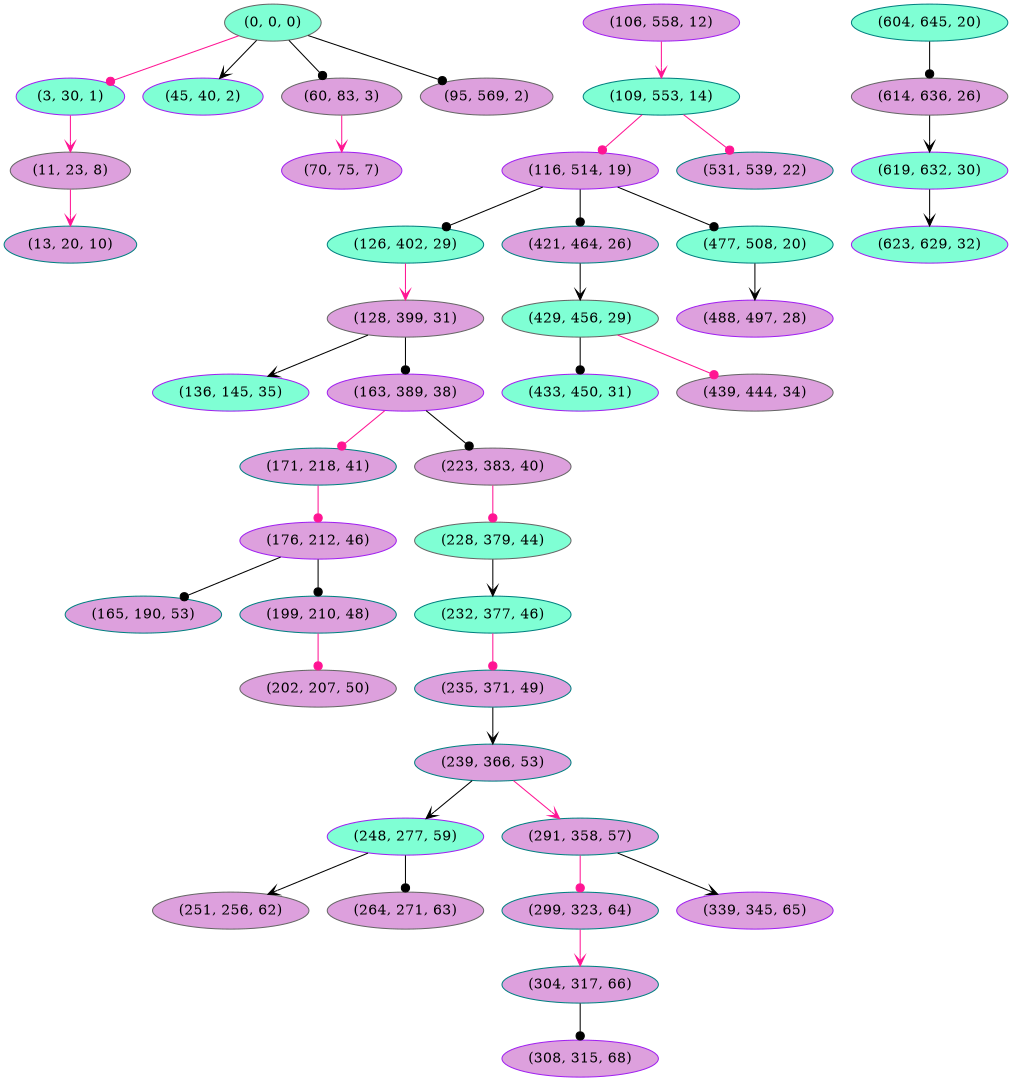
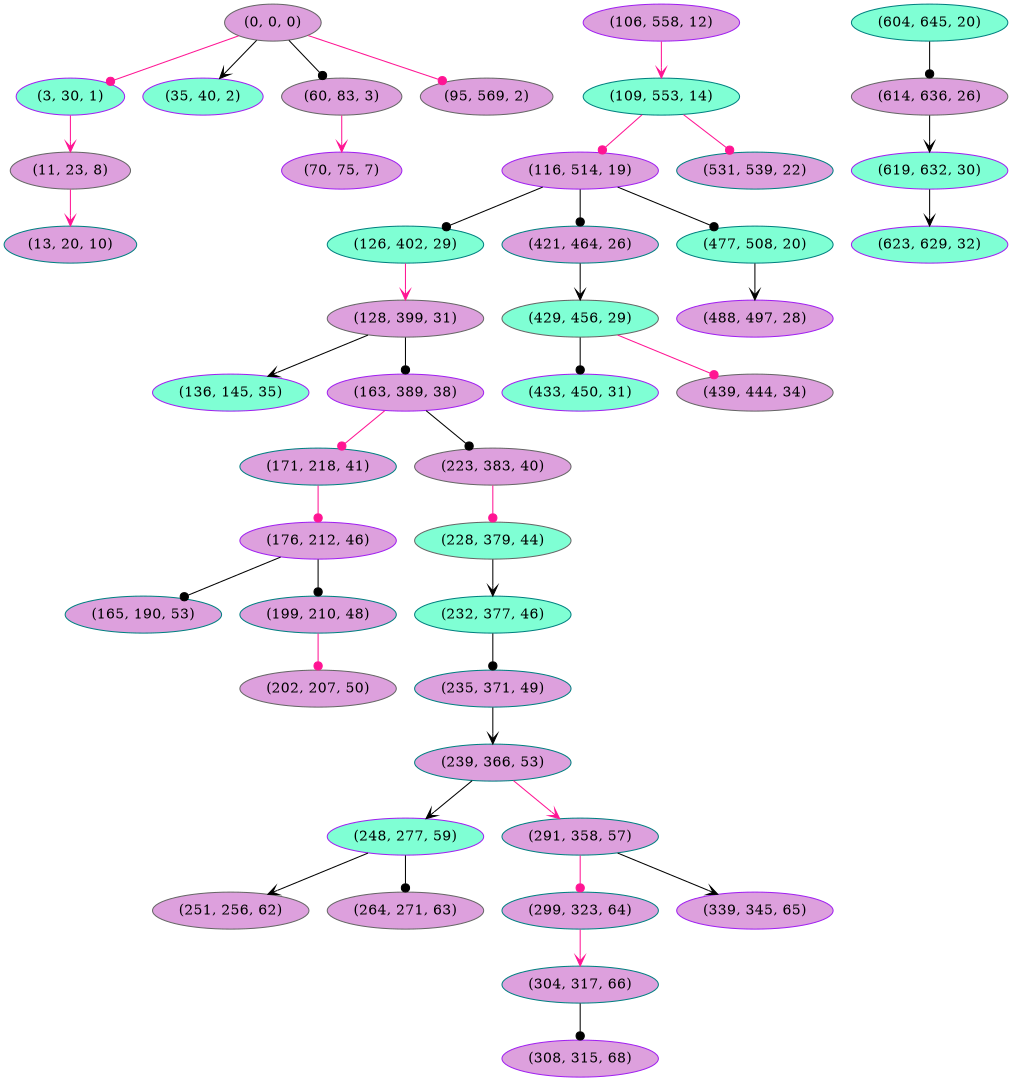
node "(0, 0, 0)": fillcolor aquamarine -> plum
edge "(0, 0, 0)" -> "(95, 569, 2)": color black -> deeppink
node "(45, 40, 2)": label "(45, 40, 2)" -> "(35, 40, 2)"
edge "(232, 377, 46)" -> "(235, 371, 49)": color deeppink -> black
